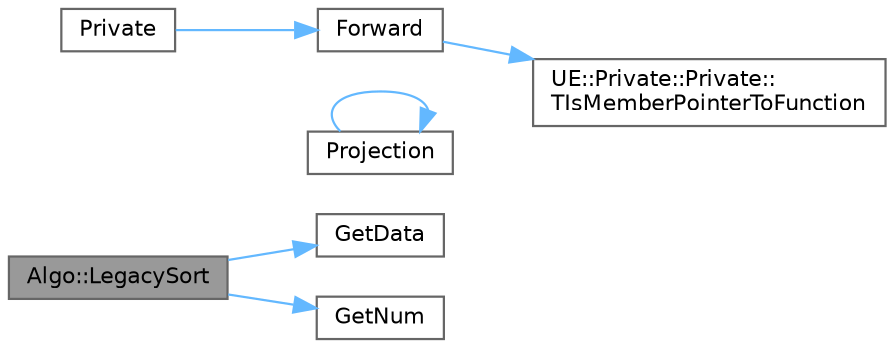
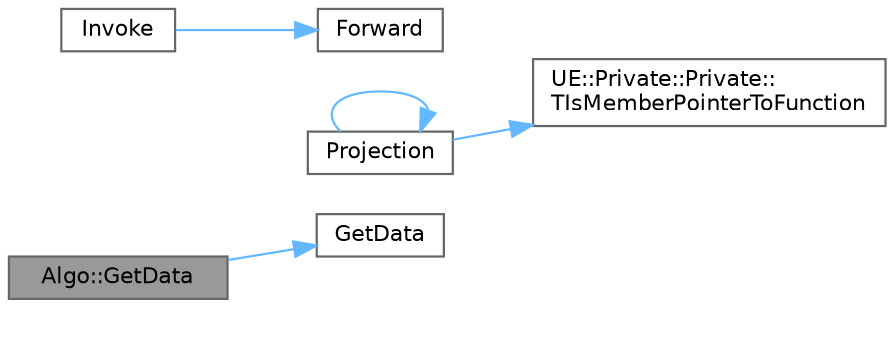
node "Private": label "Private" -> "Invoke"
edge "Forward" -> "UE::Private::Private:: TIsMemberPointerToFunction": now "Projection" -> "UE::Private::Private:: TIsMemberPointerToFunction"
node "Algo::LegacySort": label "Algo::LegacySort" -> "Algo::GetData"
node "GetNum": removed
